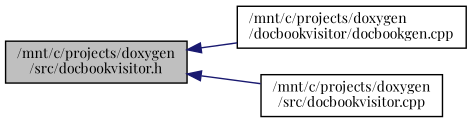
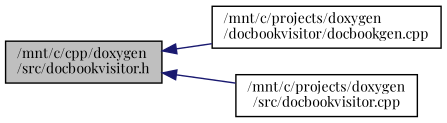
node "/mnt/c/projects/doxygen /src/docbookvisitor.h": label "/mnt/c/projects/doxygen /src/docbookvisitor.h" -> "/mnt/c/cpp/doxygen /src/docbookvisitor.h"
